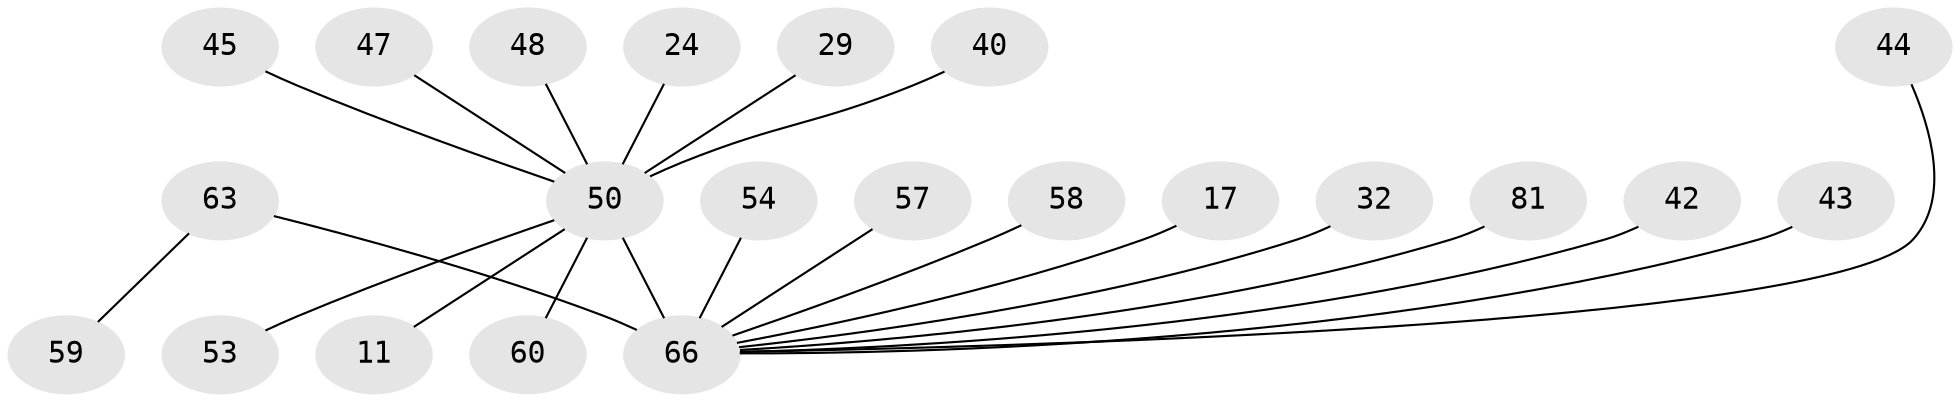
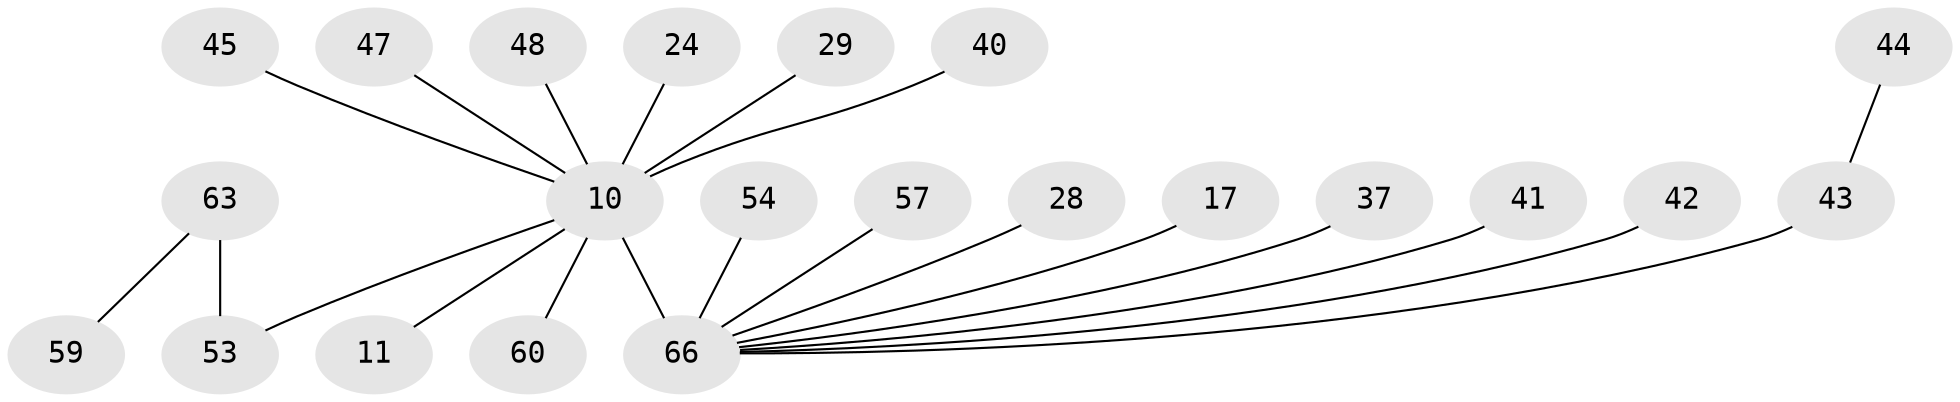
node "50": label "50" -> "10"
node "58": label "58" -> "28"
node "32": label "32" -> "37"
node "81": label "81" -> "41"
edge "63" -- "66": now "63" -- "53"
edge "44" -- "66": now "44" -- "43"
